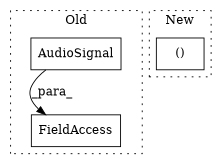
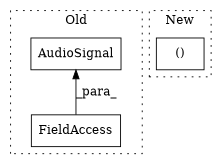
edge "AudioSignal" -> "FieldAccess": reversed
